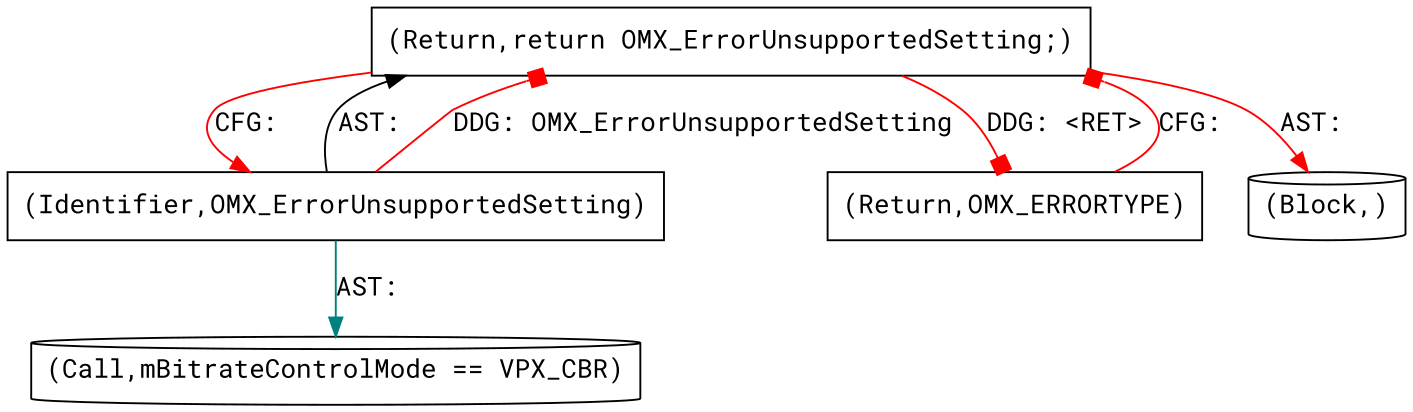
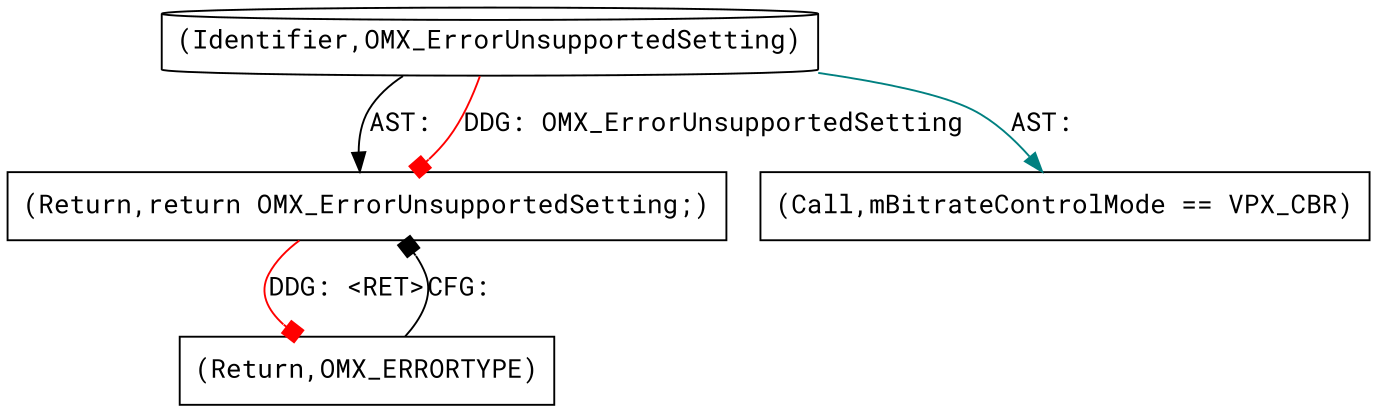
edge "(Return,return OMX_ErrorUnsupportedSetting;)" -> "(Identifier,OMX_ErrorUnsupportedSetting)": removed, label "CFG:"
edge "(Return,OMX_ERRORTYPE)" -> "(Return,return OMX_ErrorUnsupportedSetting;)": color red -> black
node "(Identifier,OMX_ErrorUnsupportedSetting)": shape box -> cylinder
node "(Block,)": removed
node "(Call,mBitrateControlMode == VPX_CBR)": shape cylinder -> box
